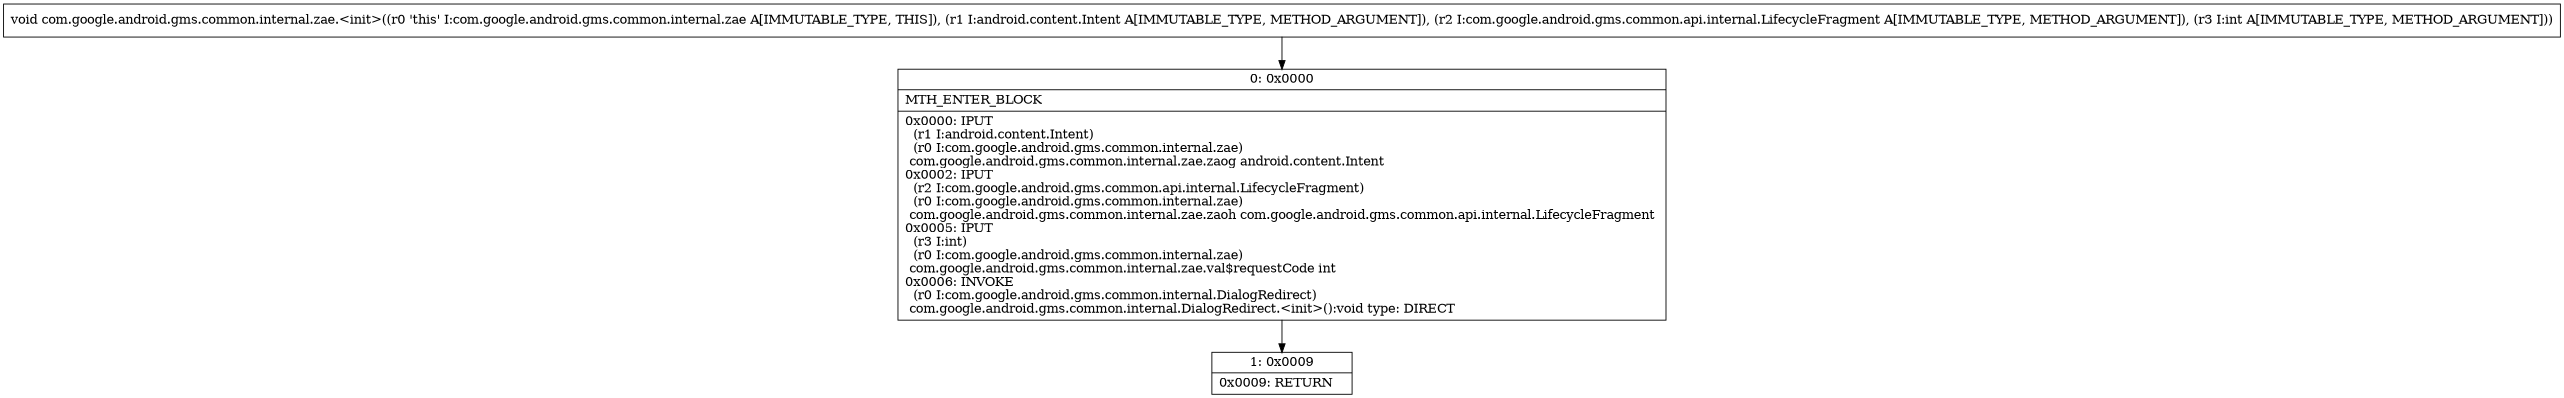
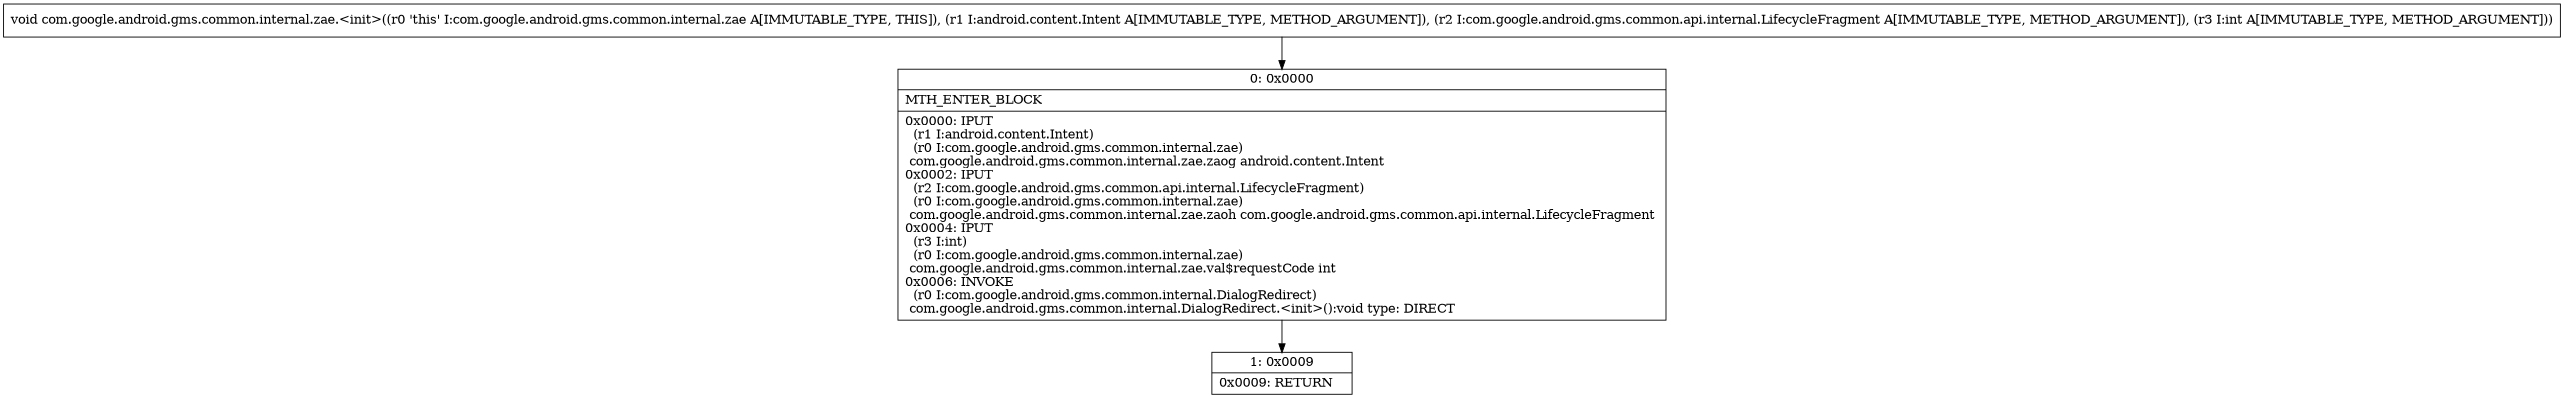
node "0: 0x0000": text "0x0005: IPUT" -> "0x0004: IPUT"
